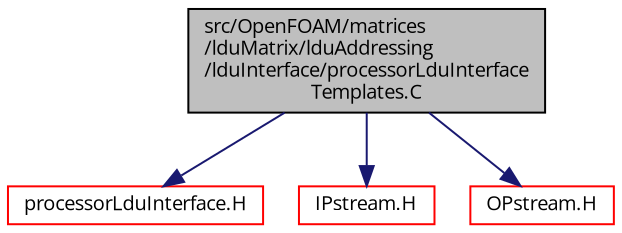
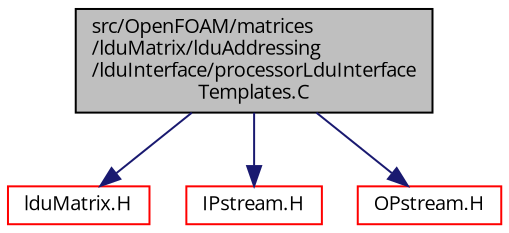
node "processorLduInterface.H": label "processorLduInterface.H" -> "lduMatrix.H"
